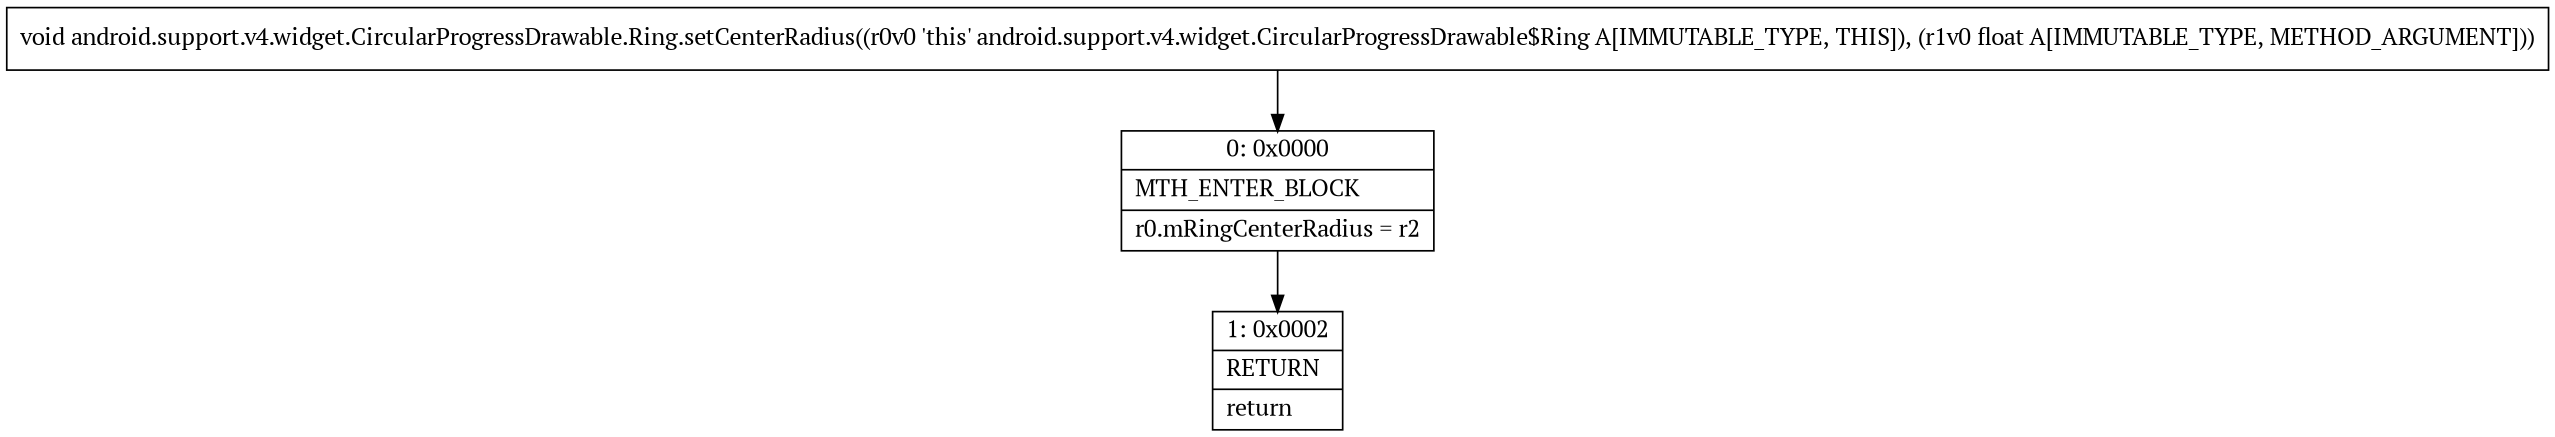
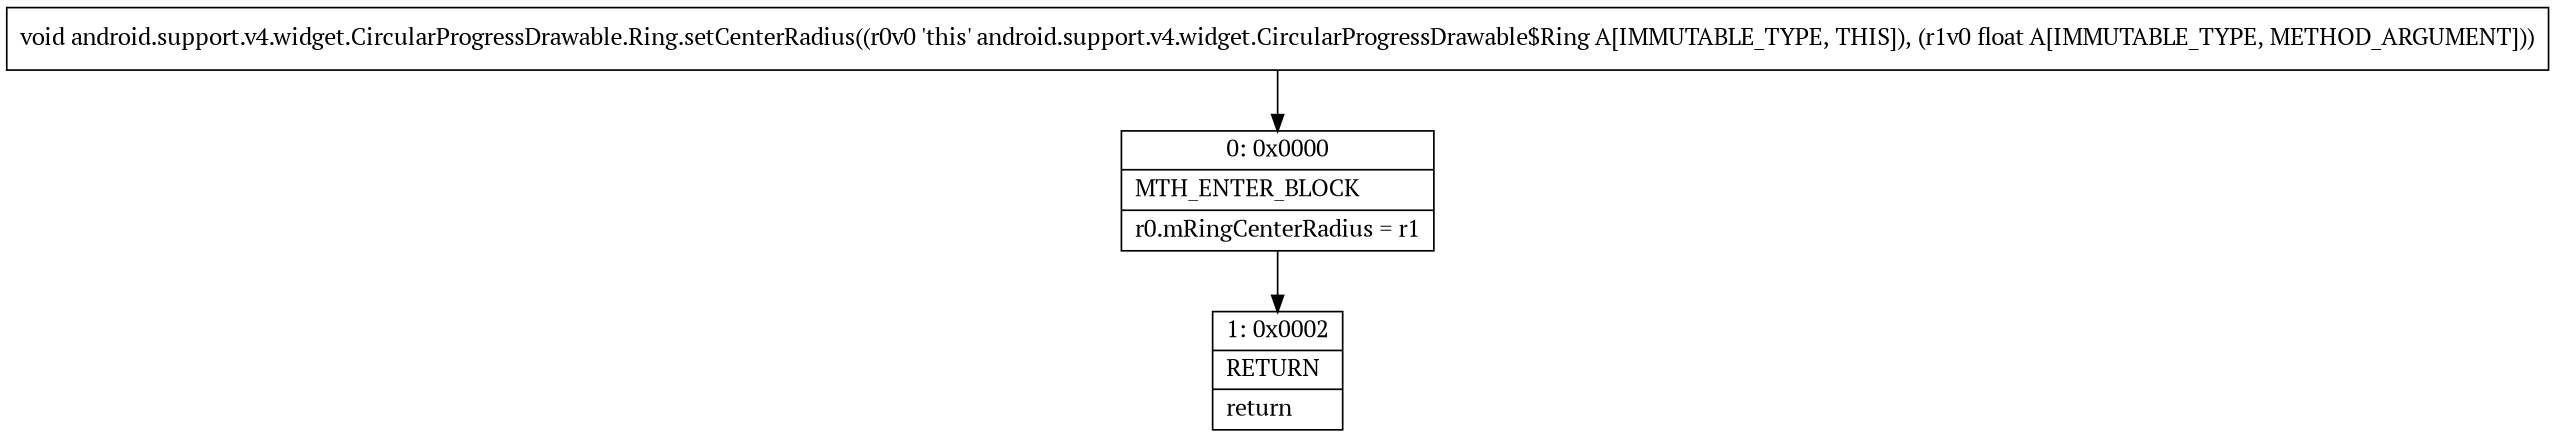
node "0: 0x0000": text "r0.mRingCenterRadius = r2" -> "r0.mRingCenterRadius = r1"
